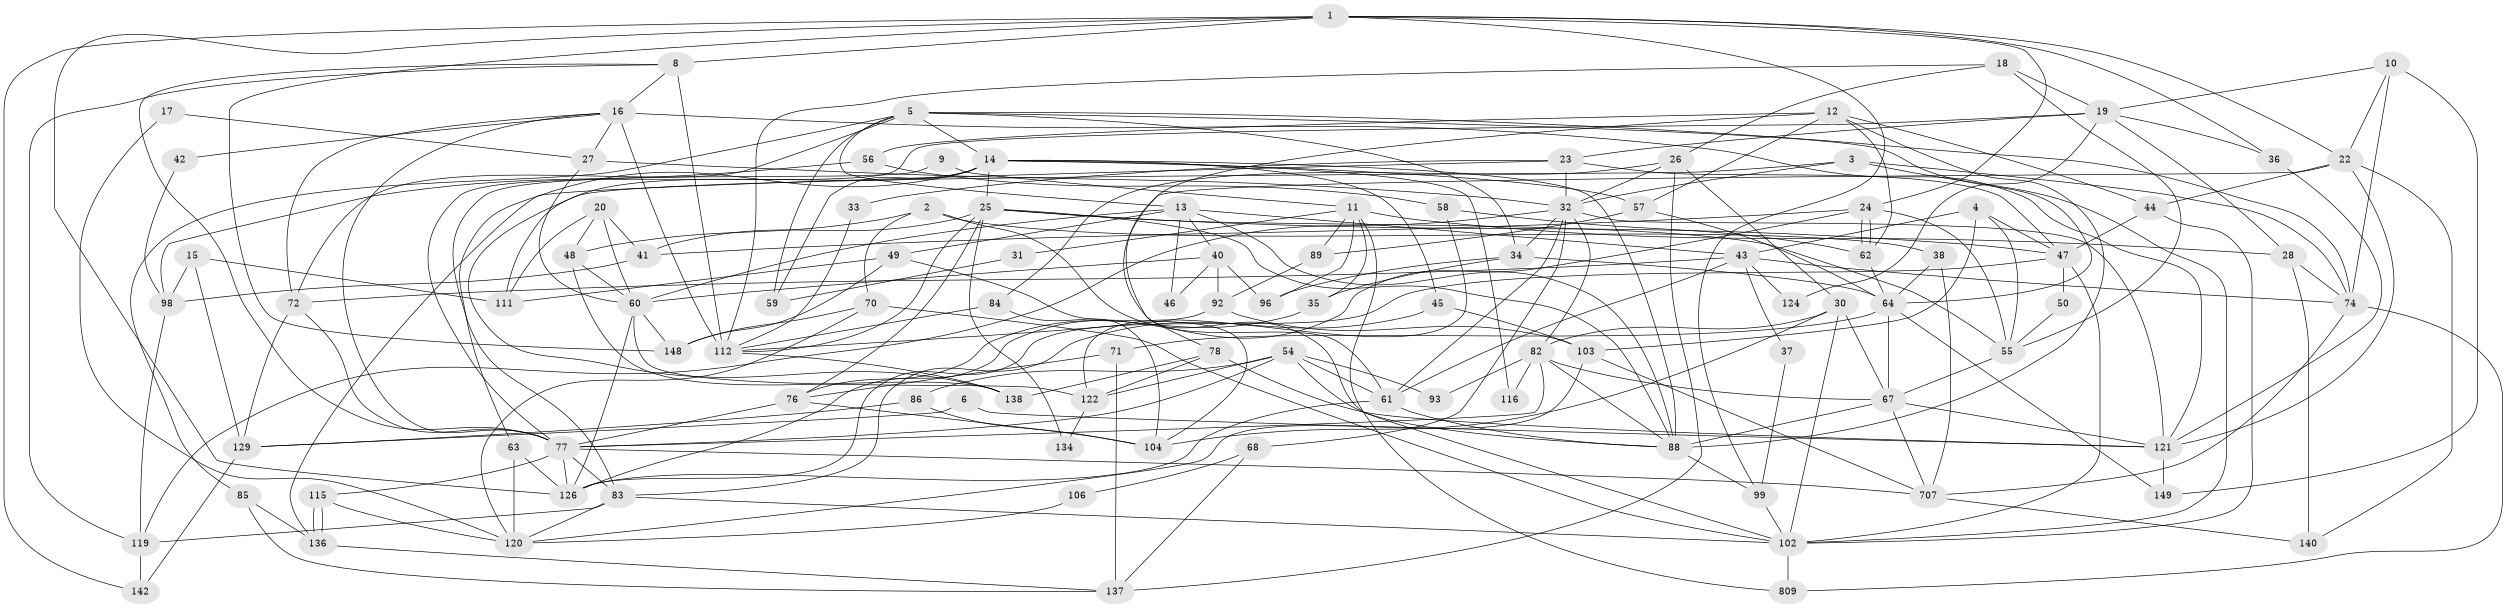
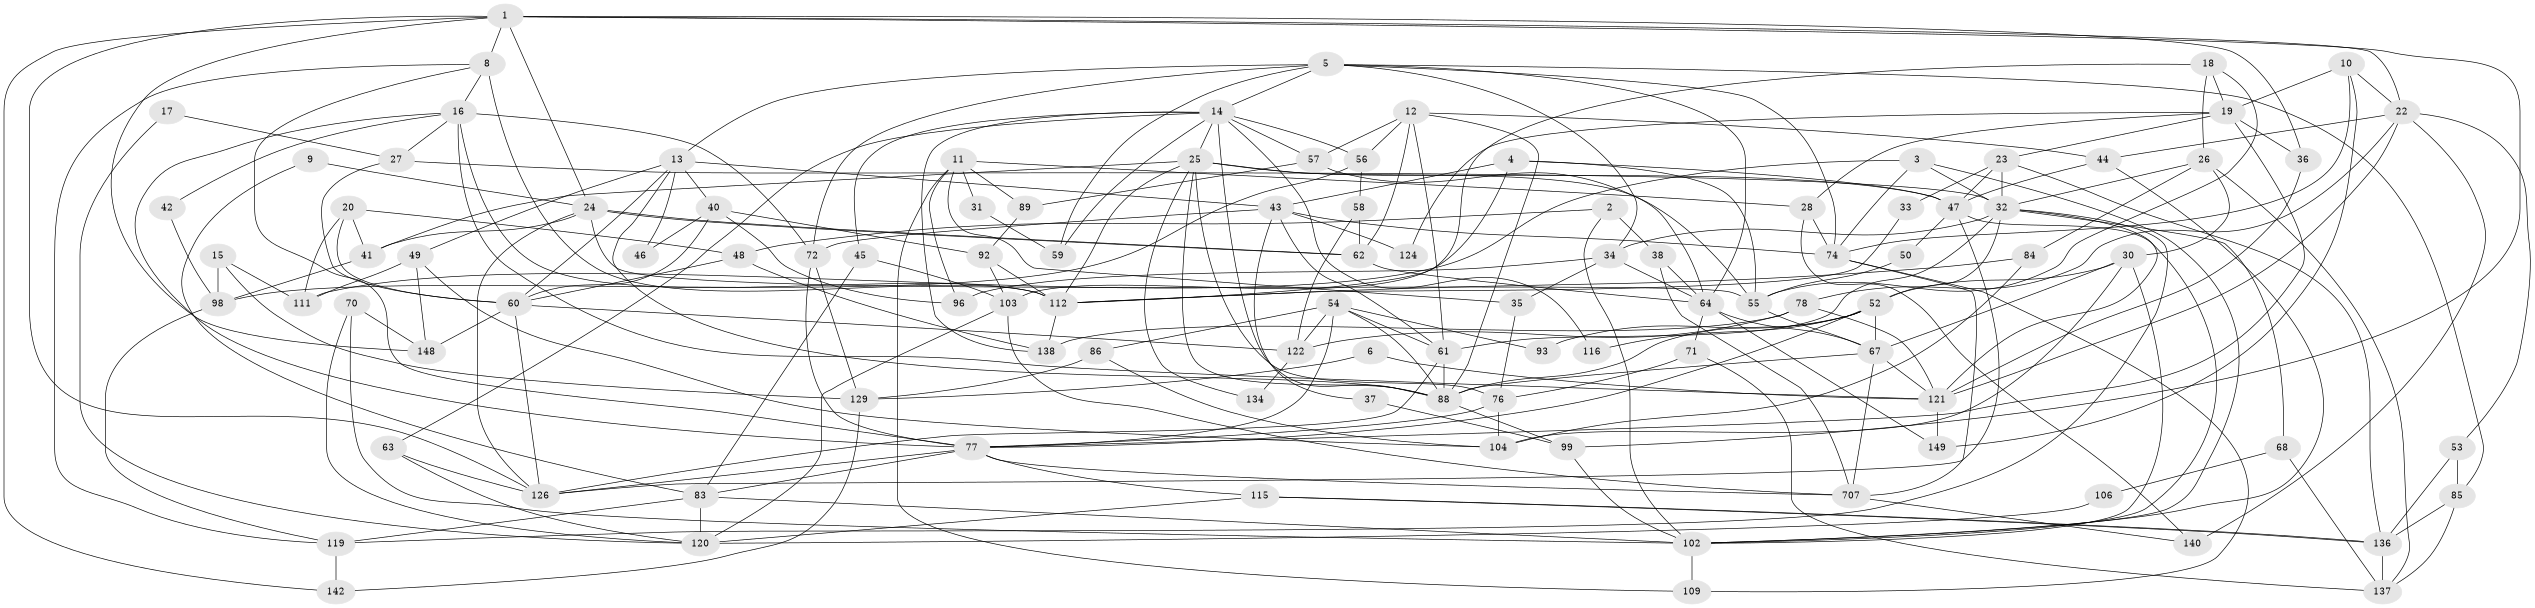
edge "14" -- "56": added
edge "9" -- "11": now "9" -- "24"
edge "2" -- "70": removed
node "82": label "82" -> "52"
node "53": added
node "809": label "809" -> "109"
